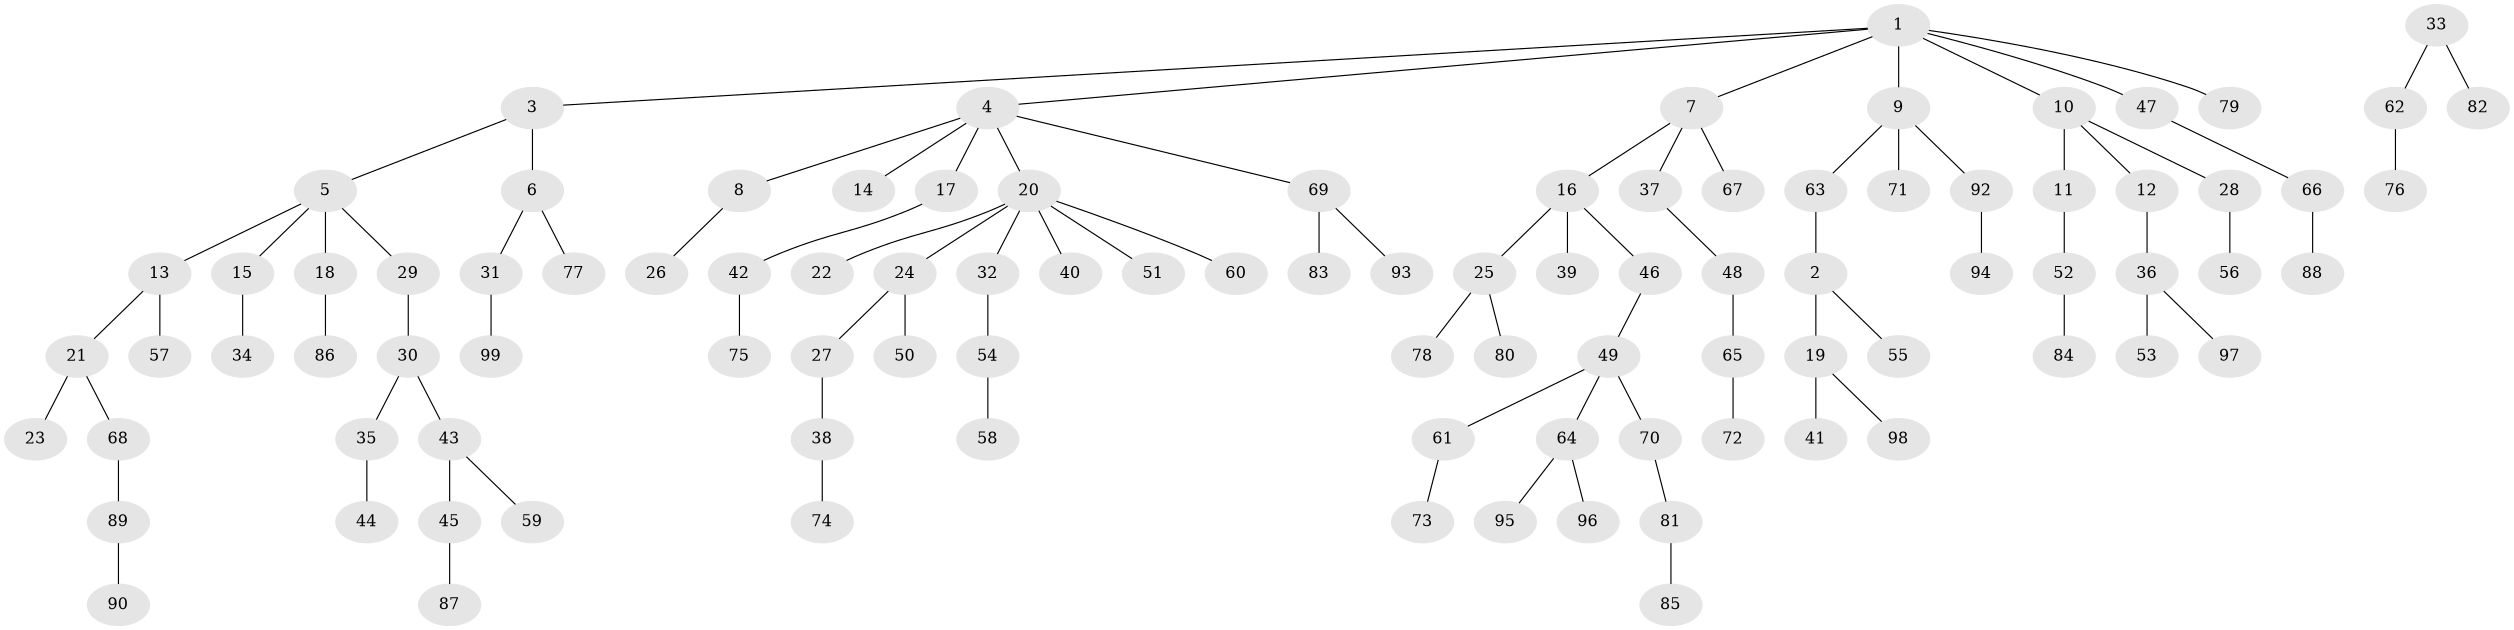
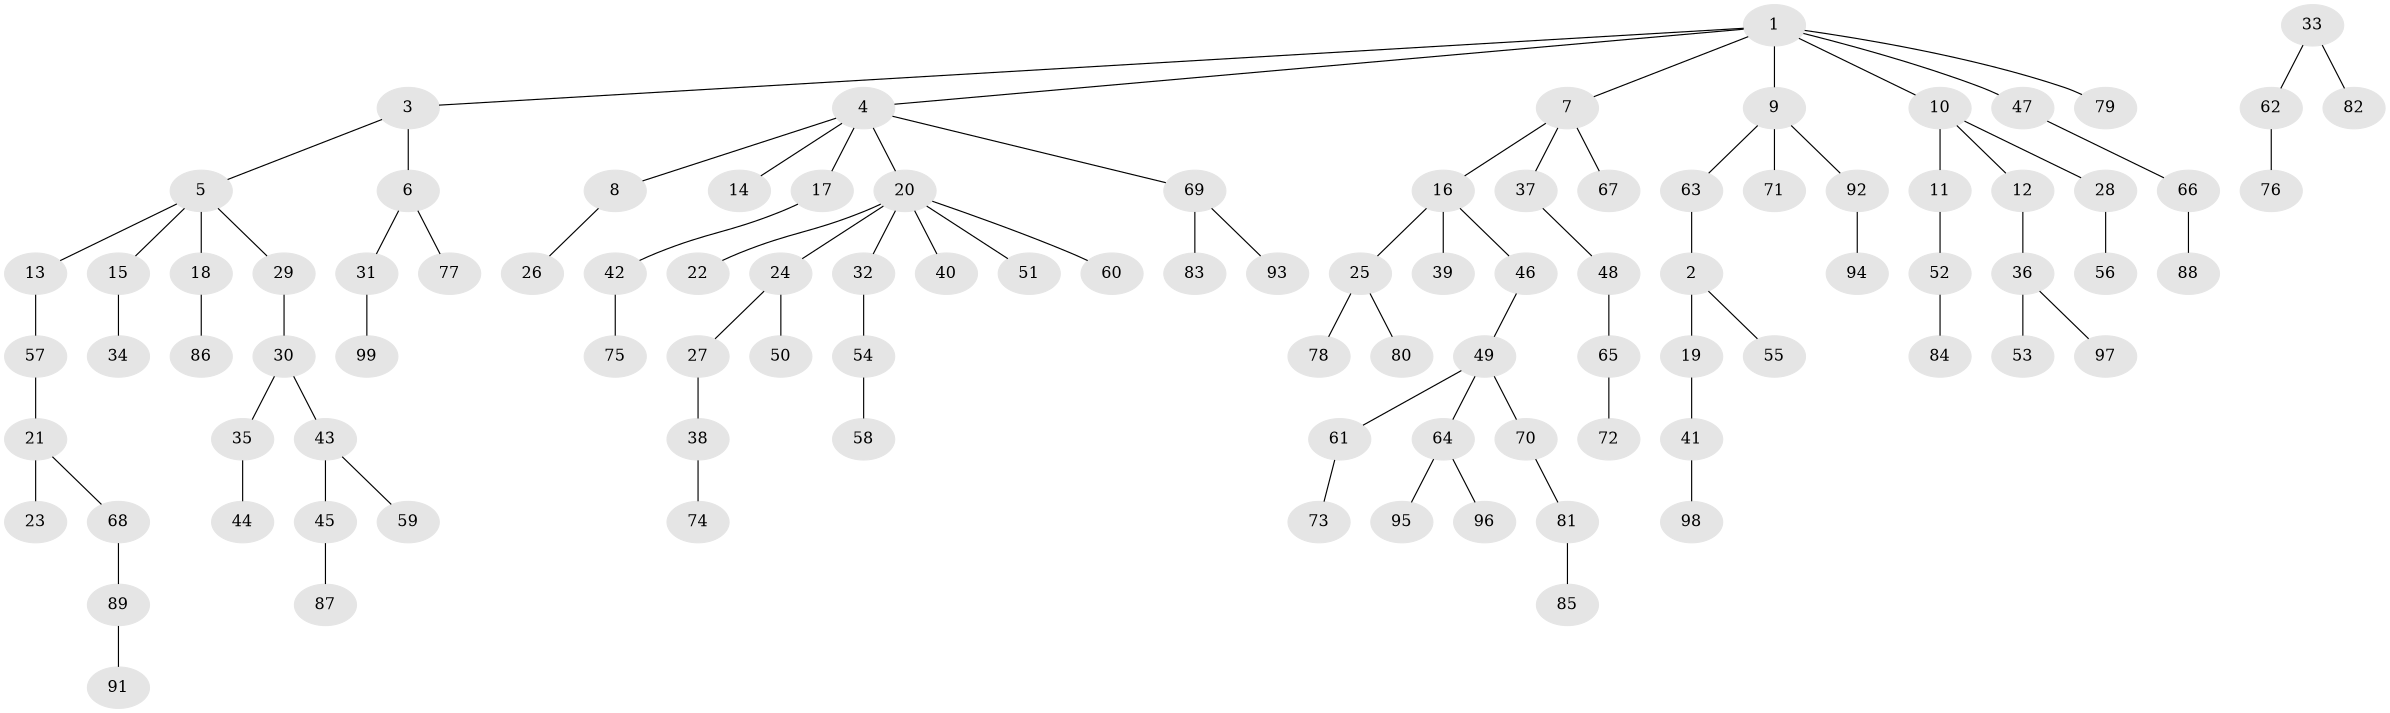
edge "13" -- "21": now "57" -- "21"
edge "19" -- "98": now "41" -- "98"
node "90": label "90" -> "91"
